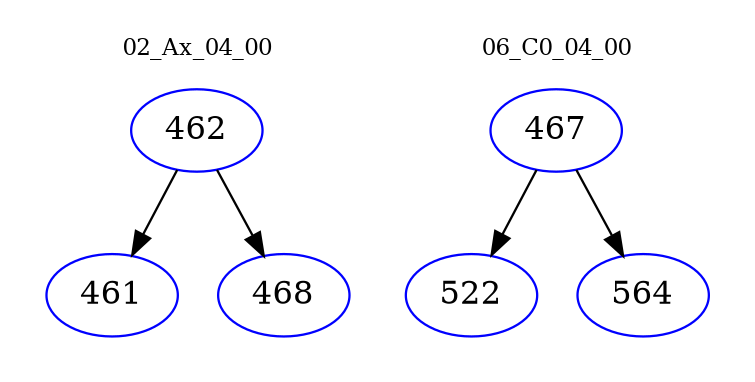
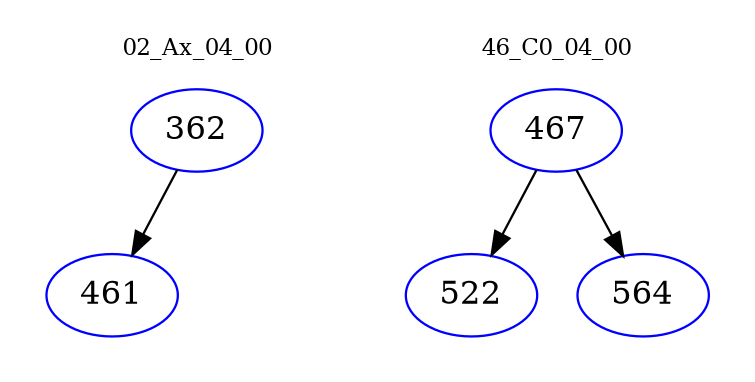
cluster "06_C0_04_00": label "06_C0_04_00" -> "46_C0_04_00"
node "462": label "462" -> "362"
node "468": removed
